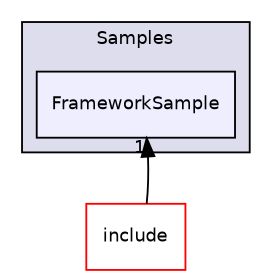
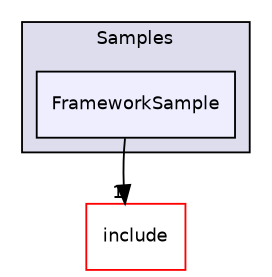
edge "include" -> "FrameworkSample": reversed
